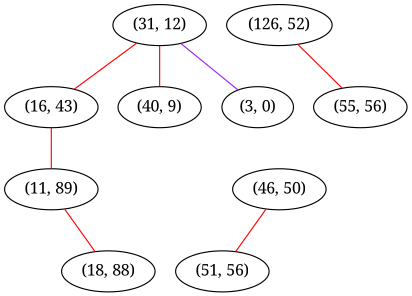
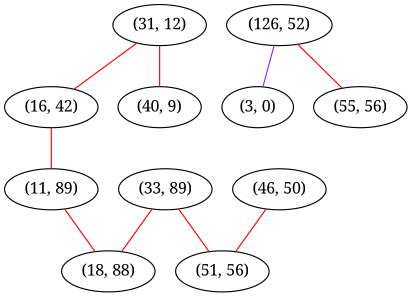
edge "(31, 12)" -- "(3, 0)": now "(126, 52)" -- "(3, 0)"
node "(16, 43)": label "(16, 43)" -> "(16, 42)"
node "(33, 89)": added
